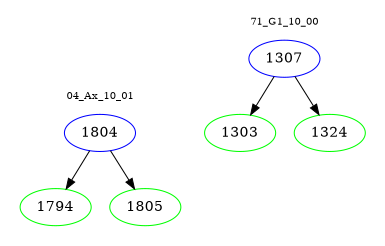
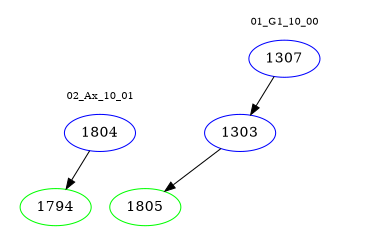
cluster "71_G1_10_00": label "71_G1_10_00" -> "01_G1_10_00"
cluster "04_Ax_10_01": label "04_Ax_10_01" -> "02_Ax_10_01"
node "1303": color green -> blue
node "1324": removed
edge "1804" -> "1805": now "1303" -> "1805"
